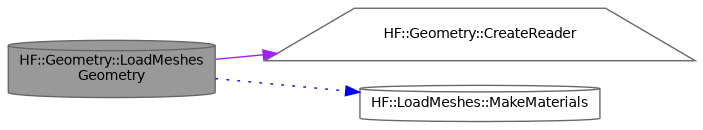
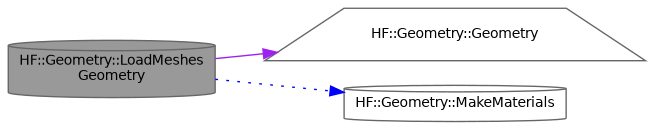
node "HF::Geometry::CreateReader": label "HF::Geometry::CreateReader" -> "HF::Geometry::Geometry"
node "HF::LoadMeshes::MakeMaterials": label "HF::LoadMeshes::MakeMaterials" -> "HF::Geometry::MakeMaterials"
